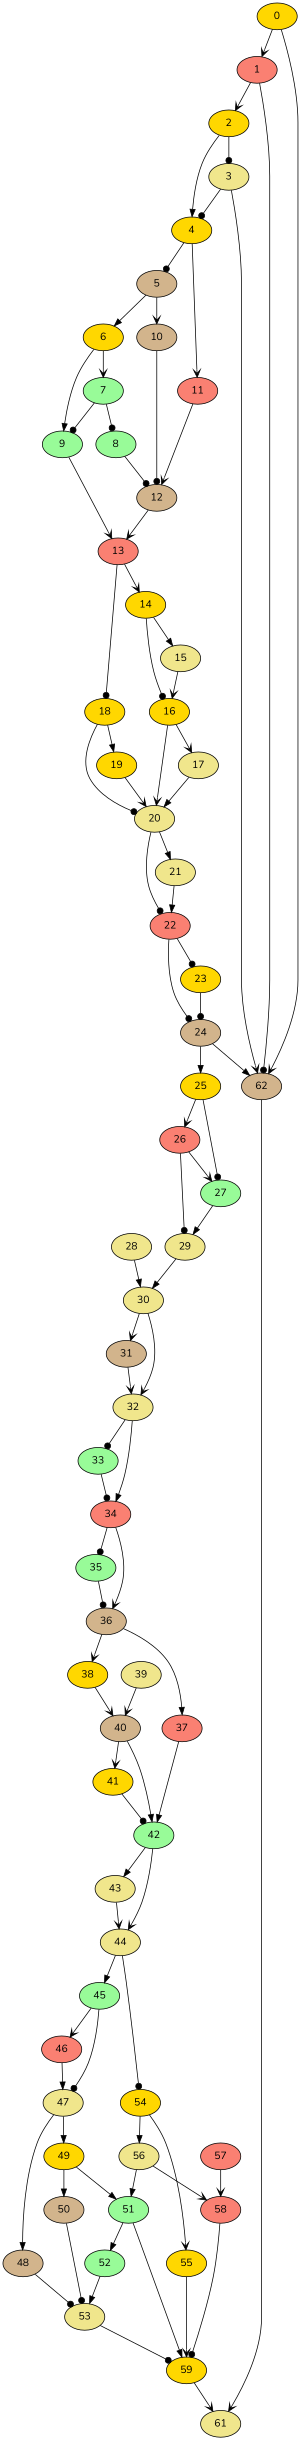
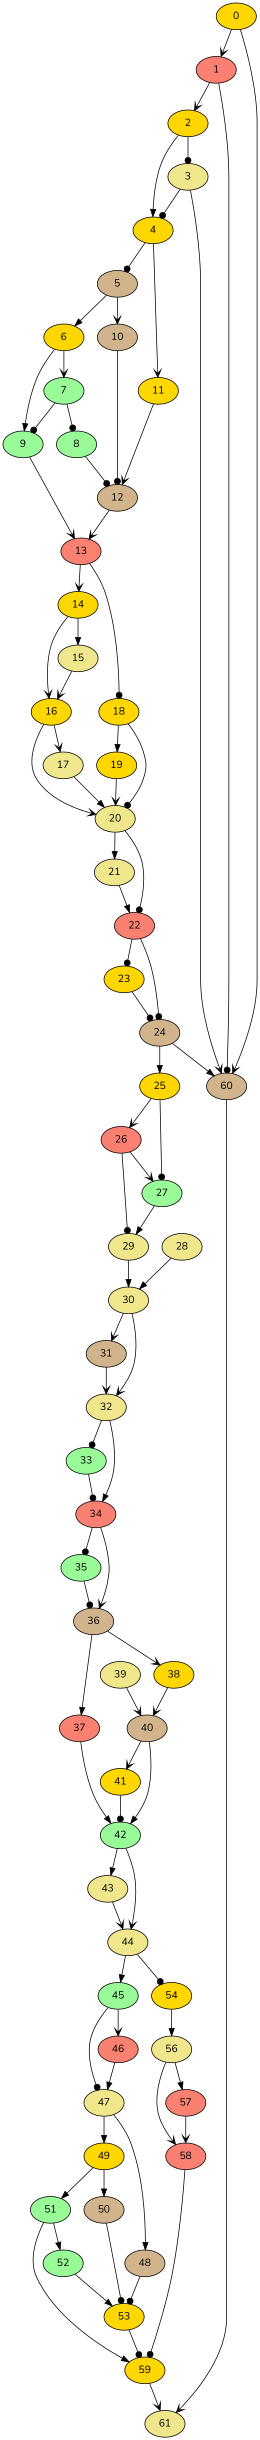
node "11": fillcolor salmon -> gold
edge "14" -> "16": arrowhead dot -> vee
node "62": label "62" -> "60"
edge "56" -> "51": now "56" -> "57"
node "55": removed
node "53": fillcolor khaki -> gold
